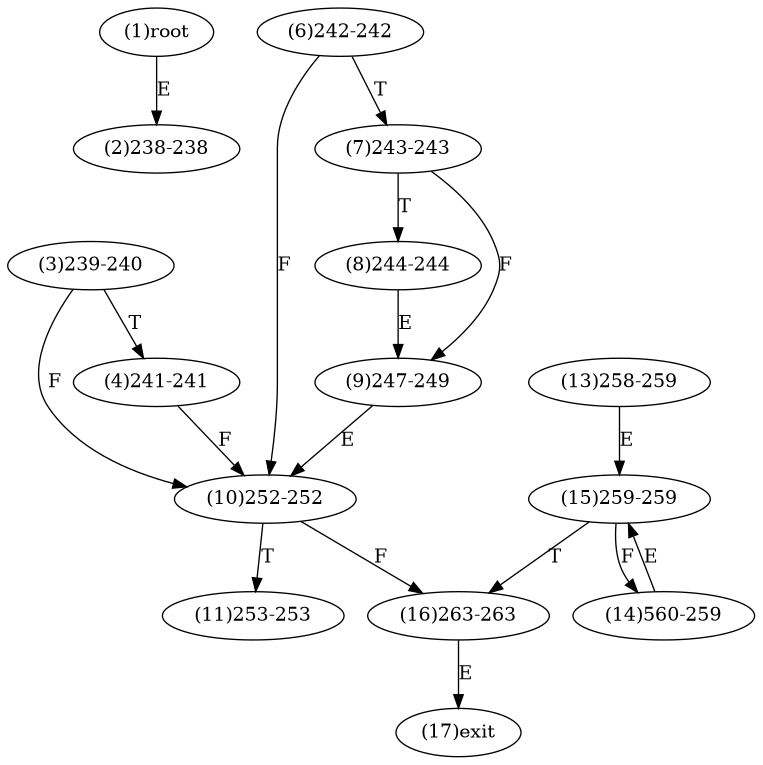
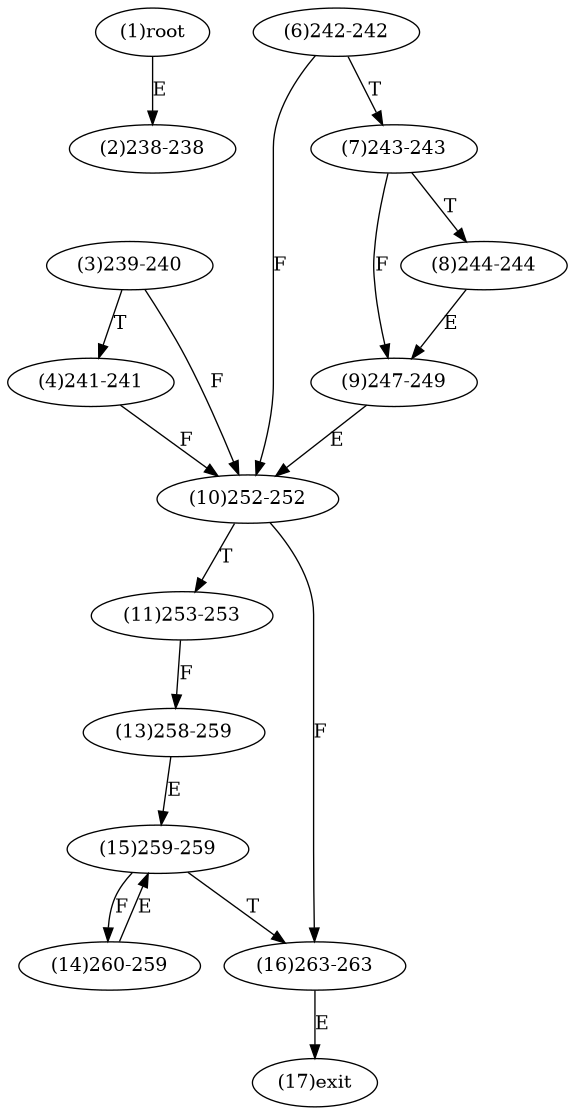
node "(14)560-259": label "(14)560-259" -> "(14)260-259"
edge "(11)253-253" -> "(13)258-259": added, label "F"
